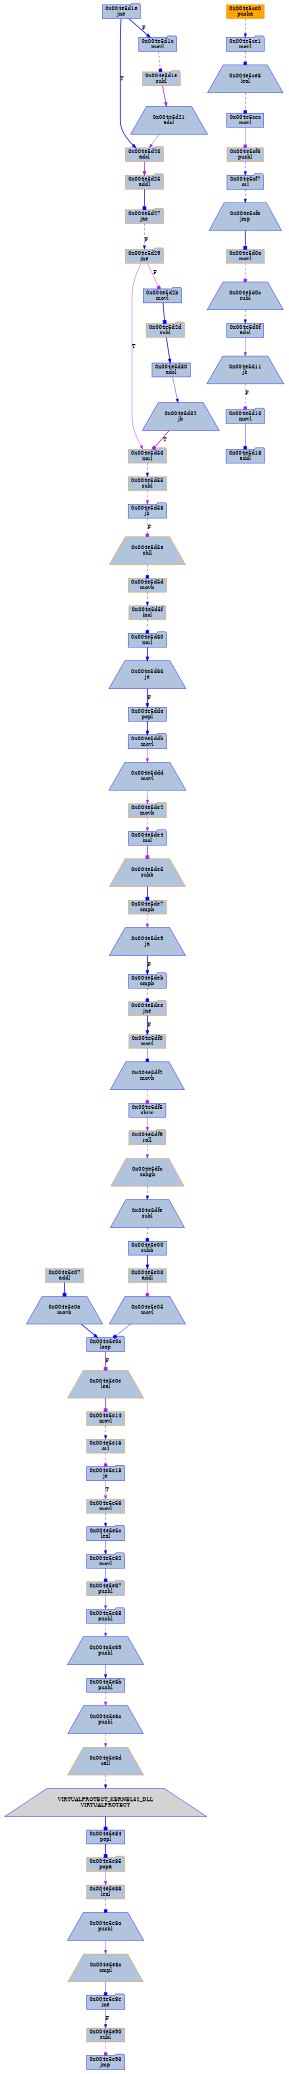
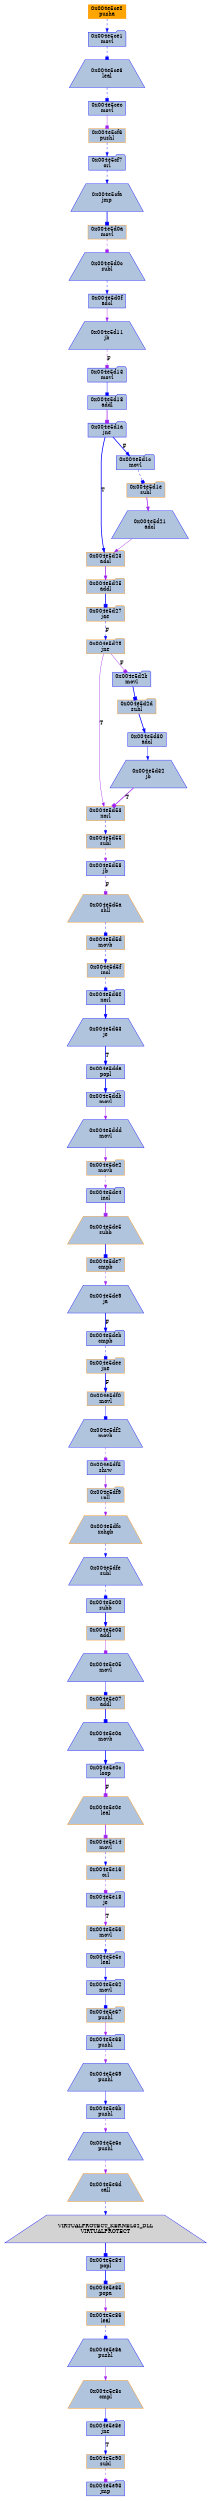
edge "0x004e5d18 addl" -> "0x004e5d1a jne": added
edge "0x004e5d63 je" -> "0x004e5dda popl": label "F" -> "T"
edge "0x004e5e05 movl" -> "0x004e5e0c loop": now "0x004e5e05 movl" -> "0x004e5e07 addl"
edge "0x004e5e8e jne" -> "0x004e5e90 subl": label "F" -> "T"
